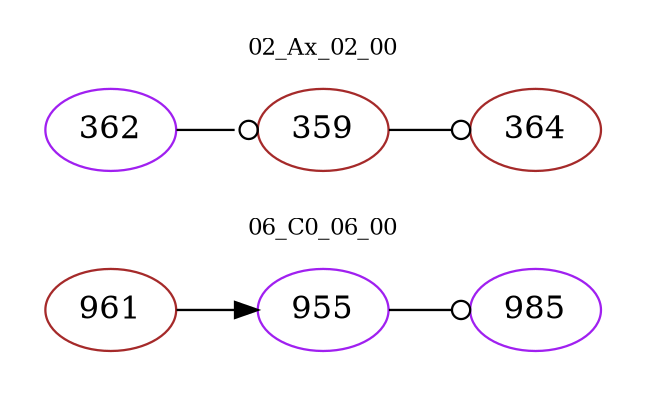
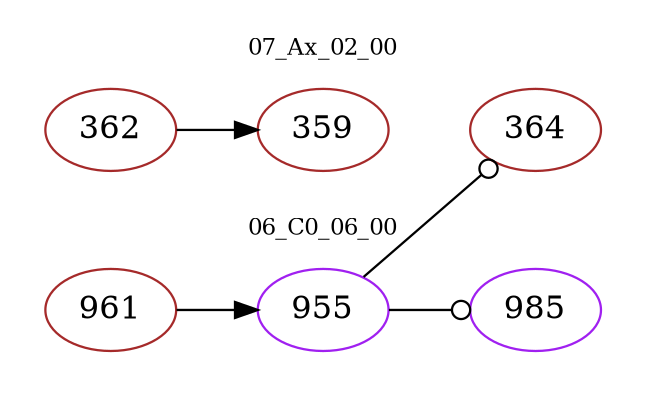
cluster "02_Ax_02_00": label "02_Ax_02_00" -> "07_Ax_02_00"
node "362": color purple -> brown
edge "362" -> "359": arrowhead odot -> normal
edge "359" -> "364": now "955" -> "364"
